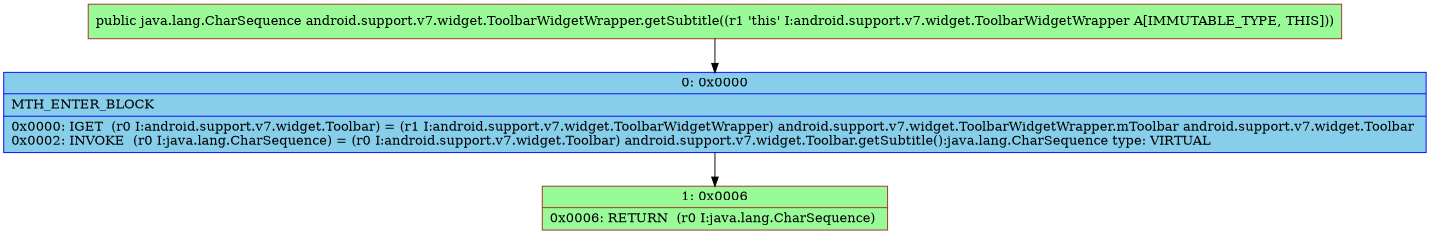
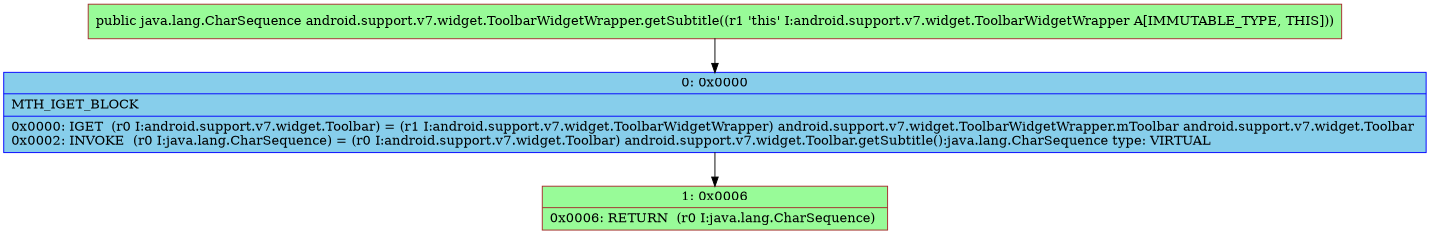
node "0: 0x0000": text "MTH_ENTER_BLOCK" -> "MTH_IGET_BLOCK"
